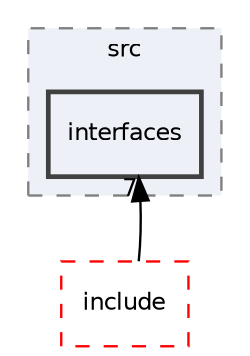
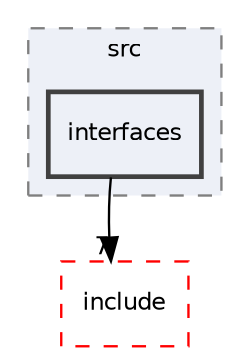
edge "include" -> "interfaces": reversed
